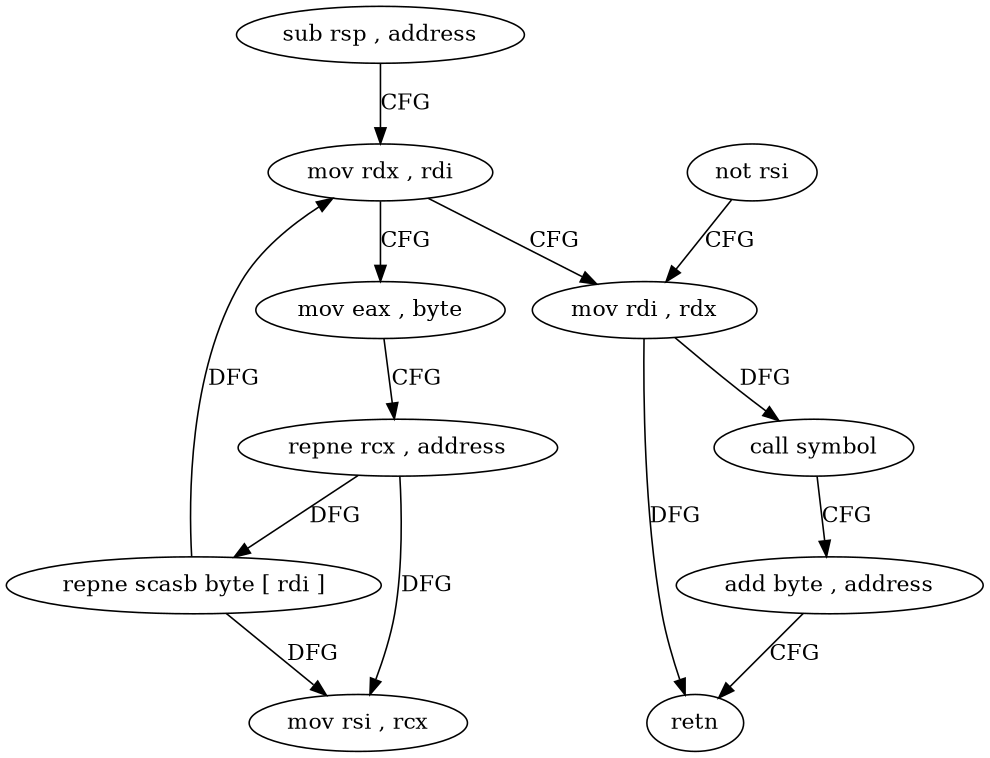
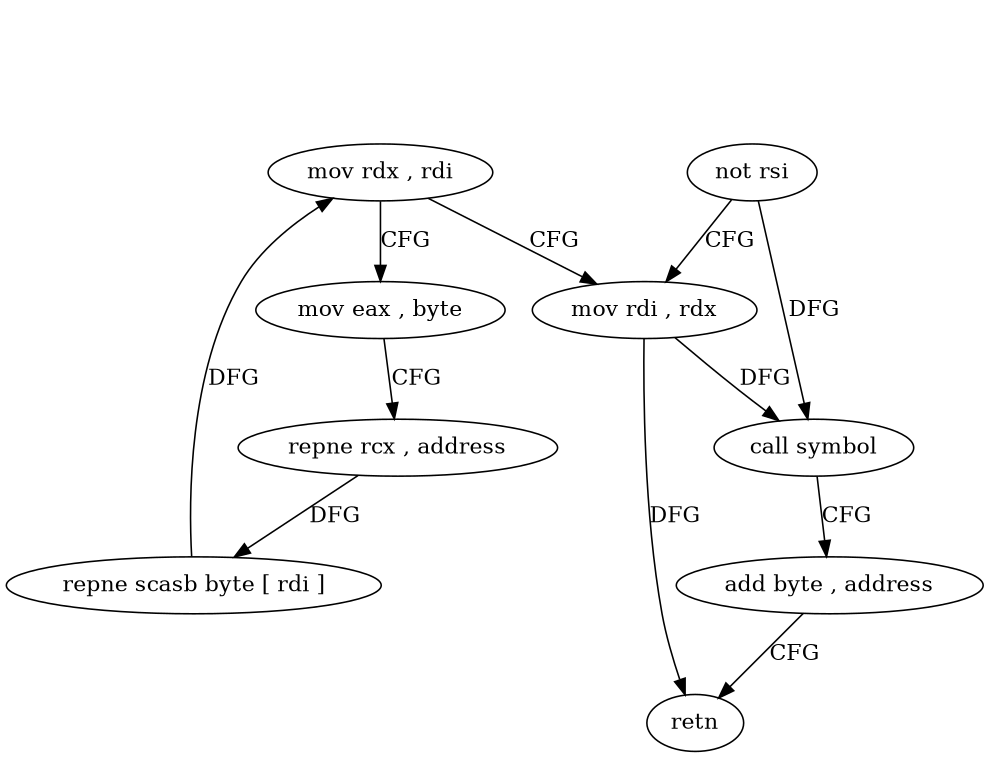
node "sub rsp , address": removed
edge "not rsi" -> "call symbol": added, label "DFG"
node "mov rsi , rcx": removed
